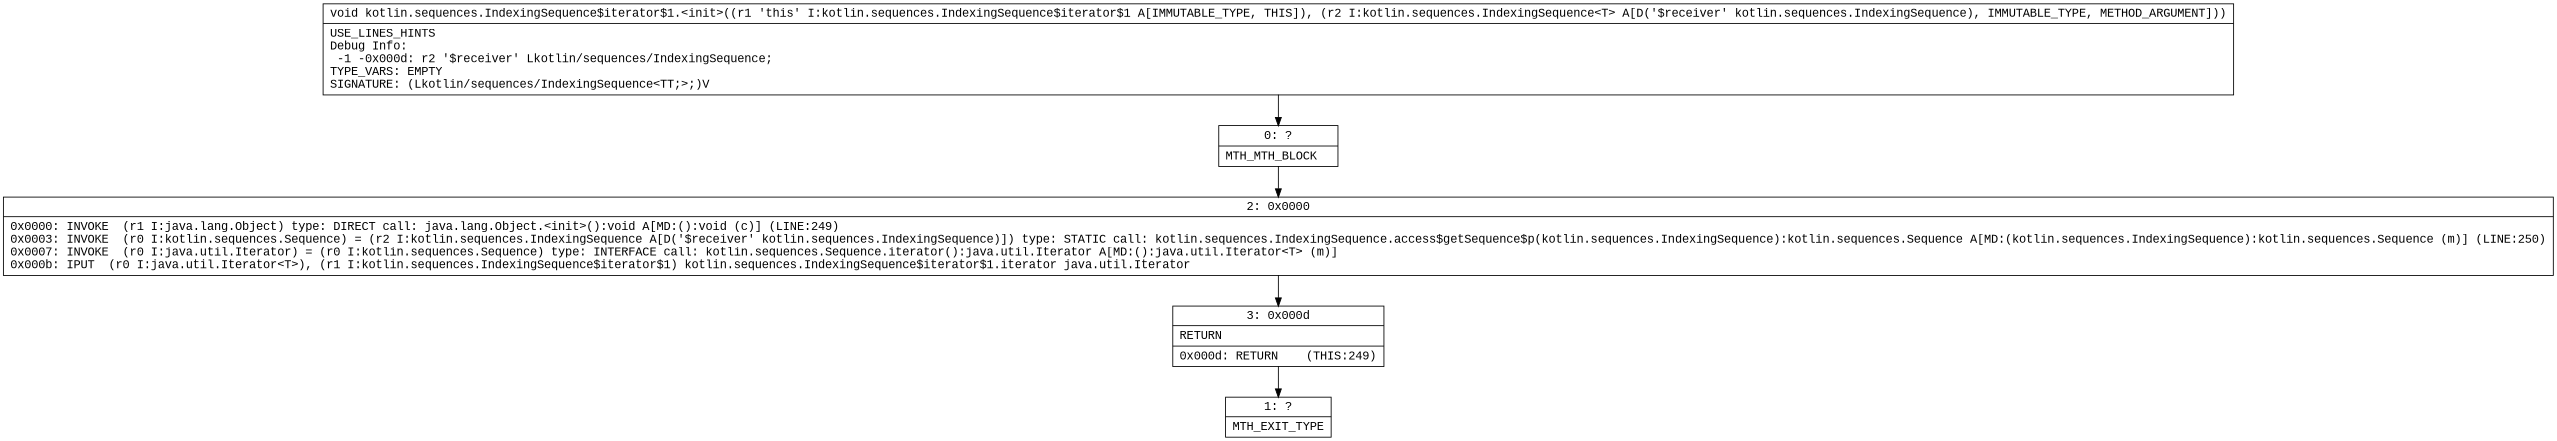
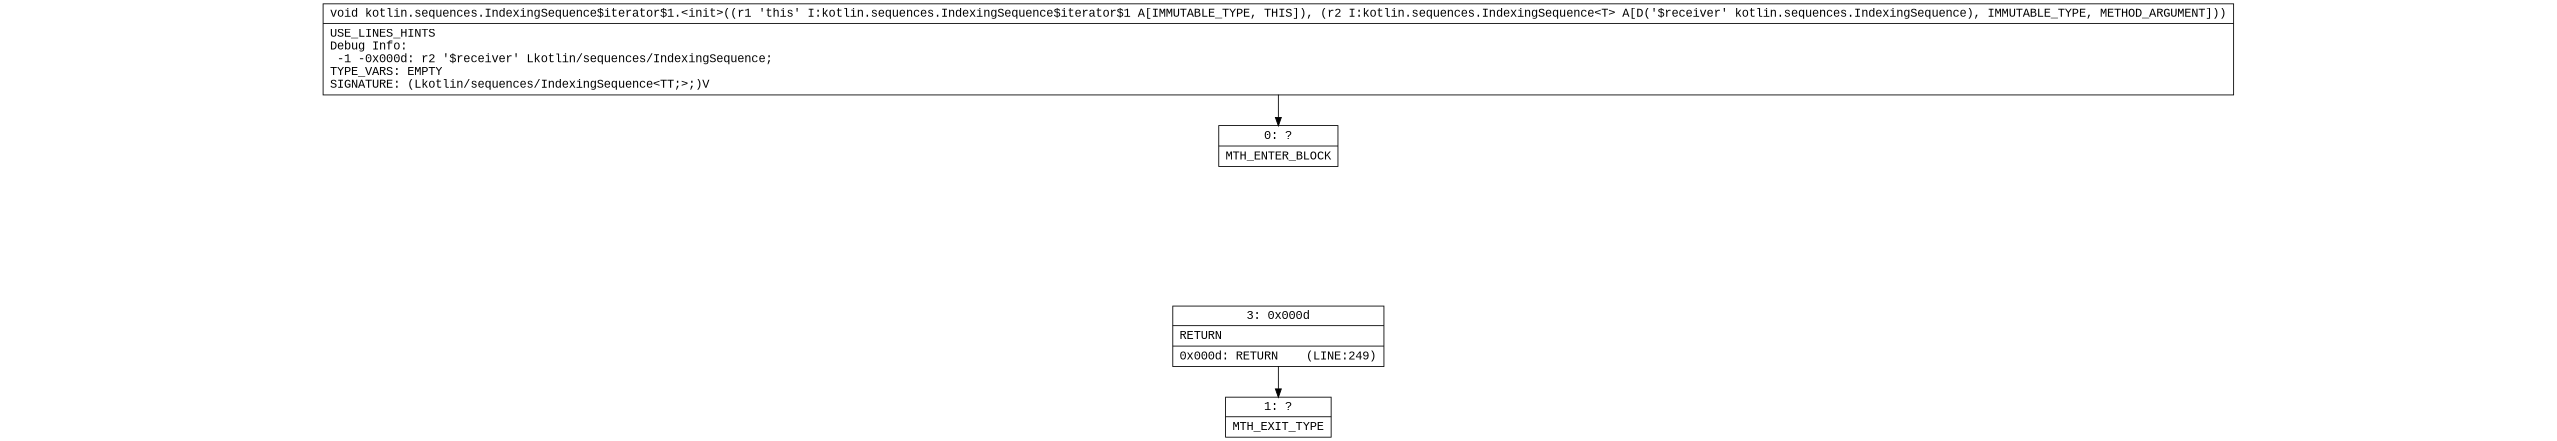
node "0: ?": text "MTH_MTH_BLOCK" -> "MTH_ENTER_BLOCK"
node "2: 0x0000": removed
node "3: 0x000d": text "0x000d: RETURN    (THIS:249)" -> "0x000d: RETURN    (LINE:249)"
